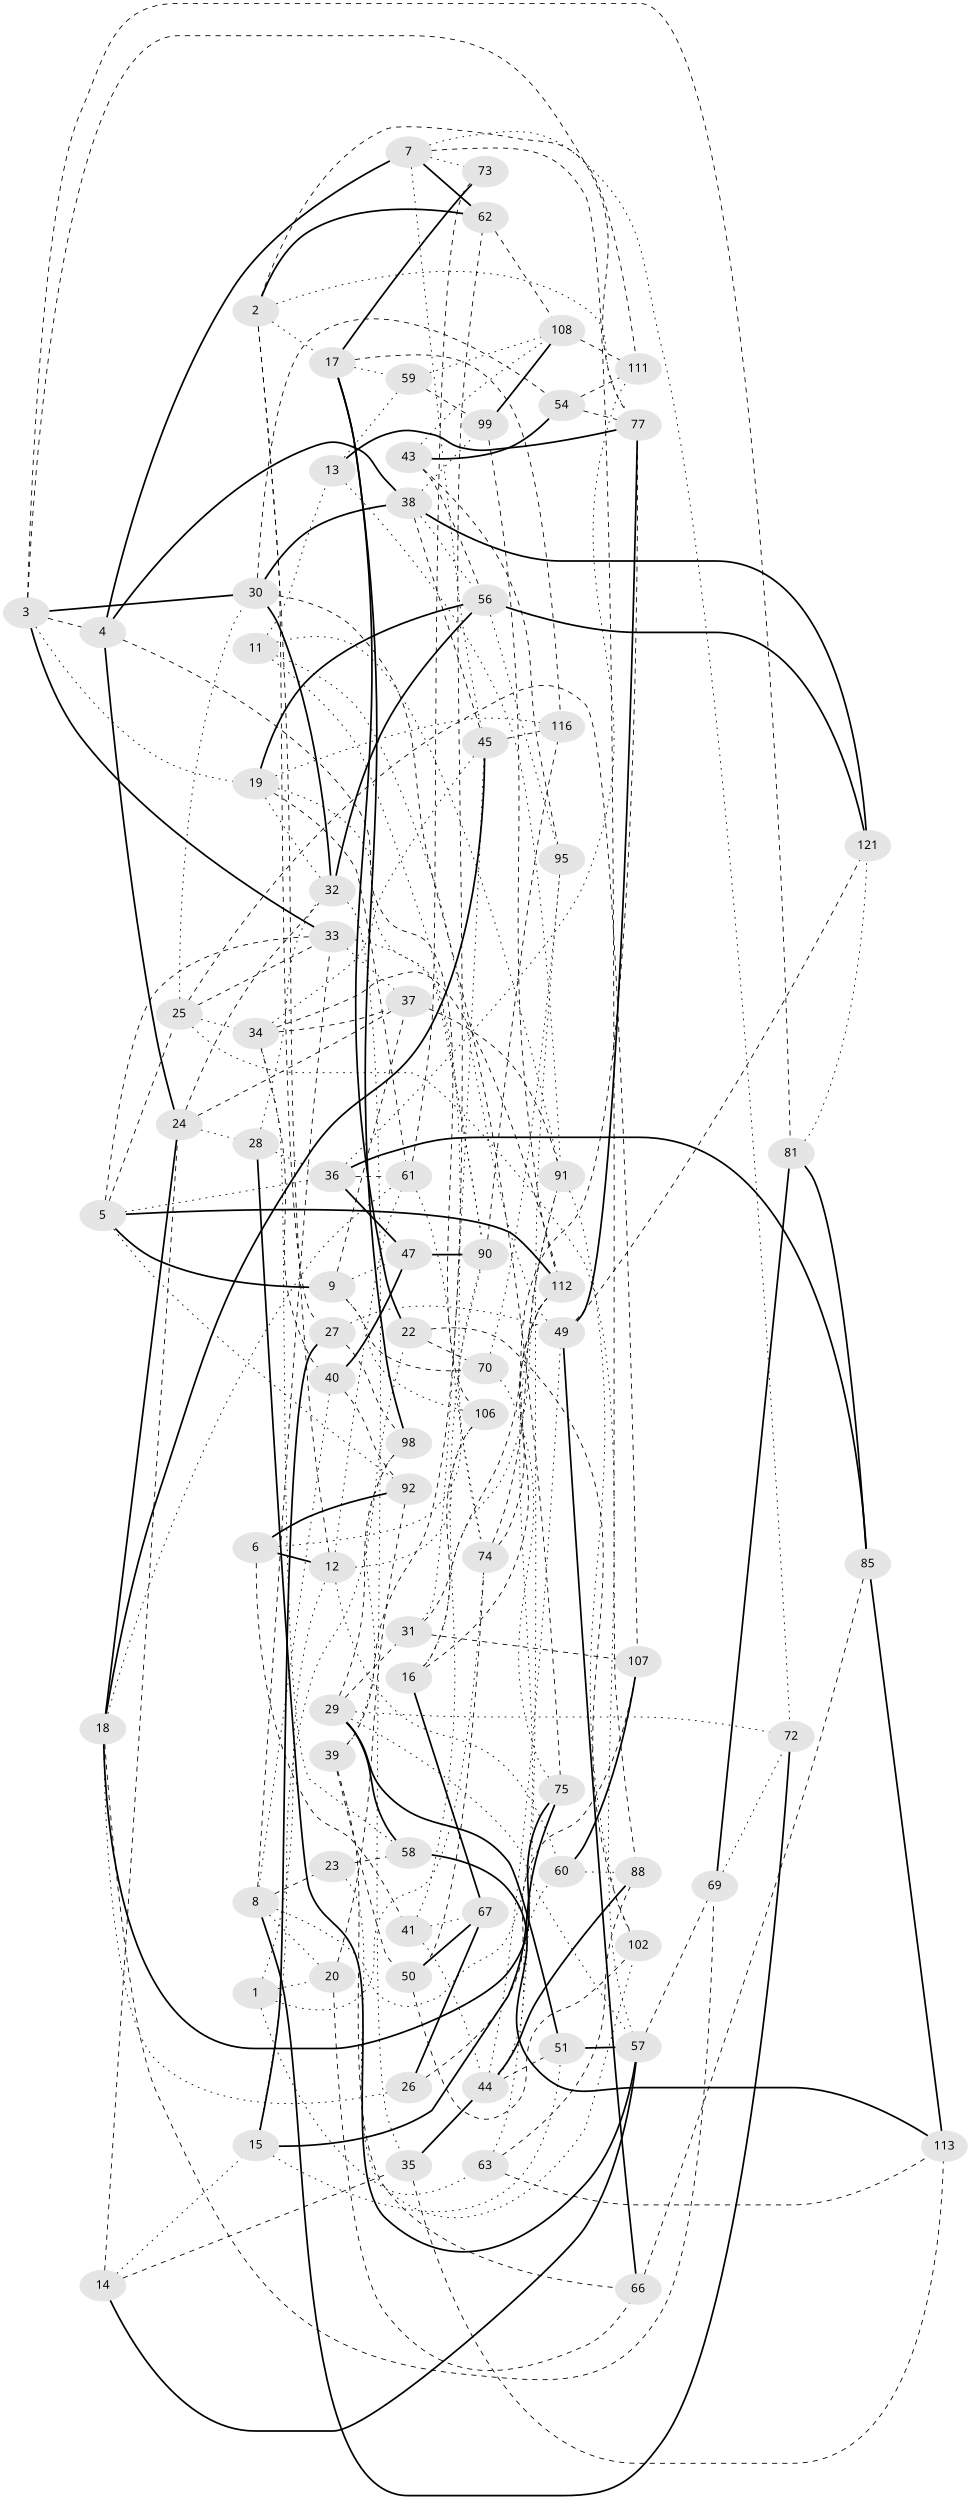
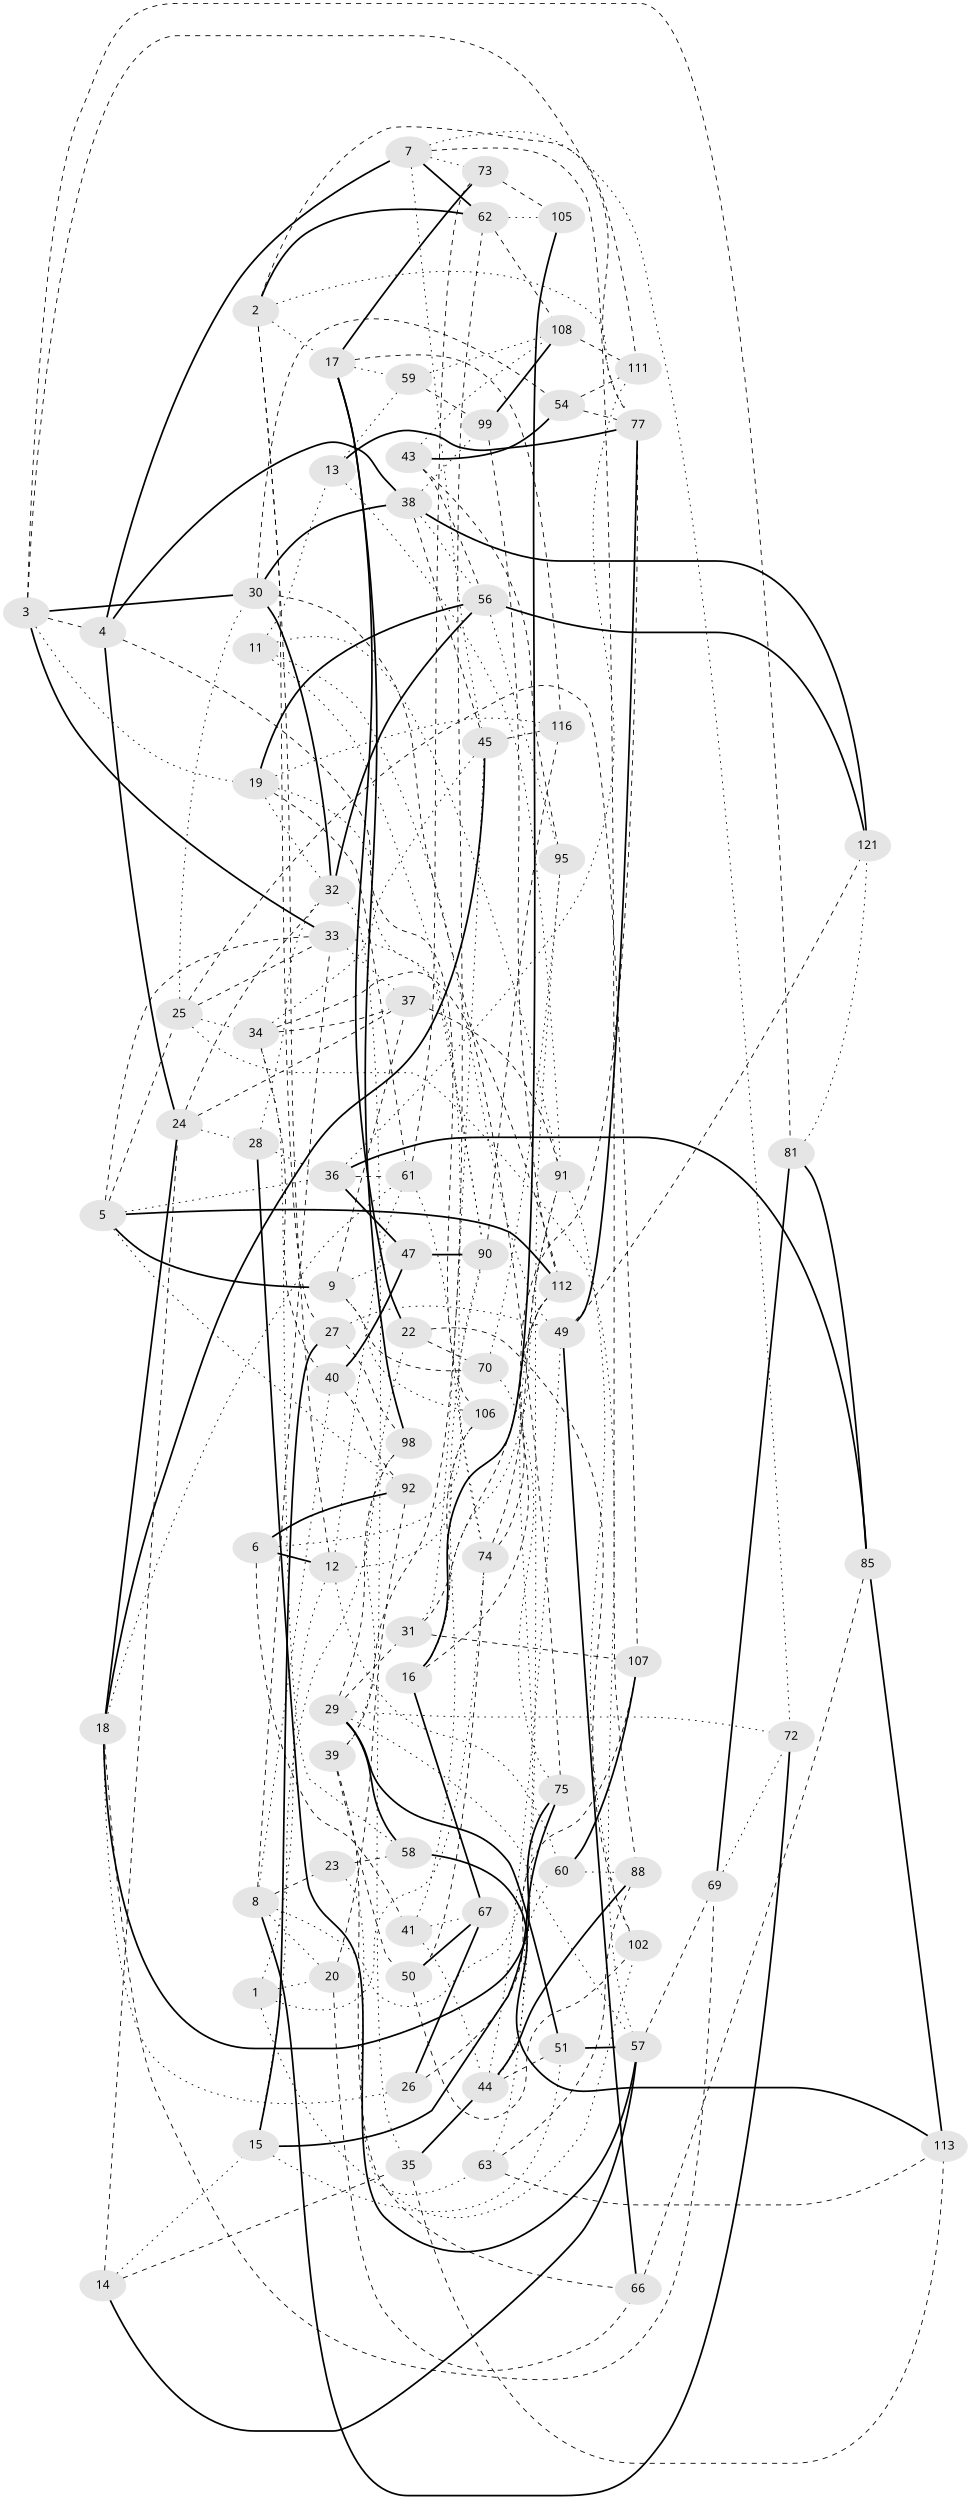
node "105": added
